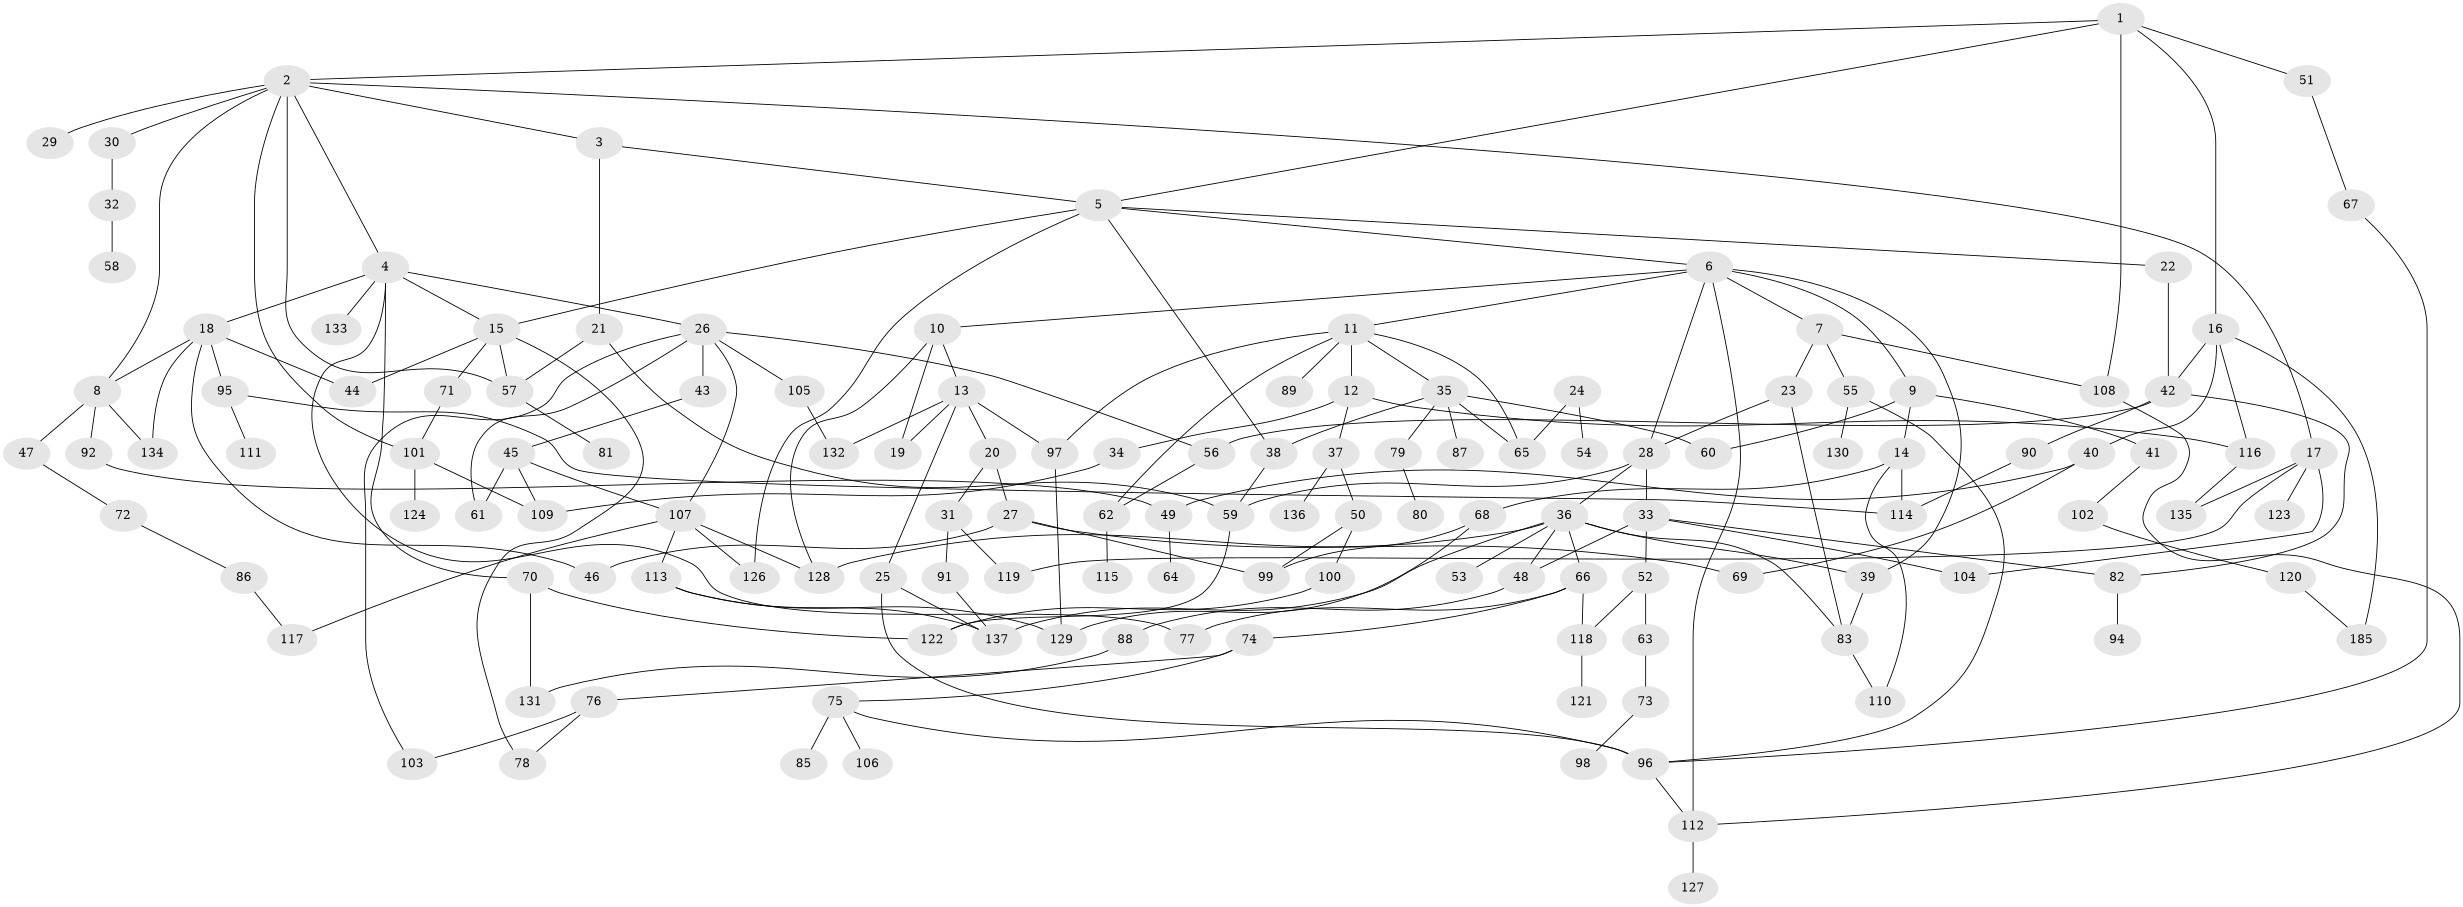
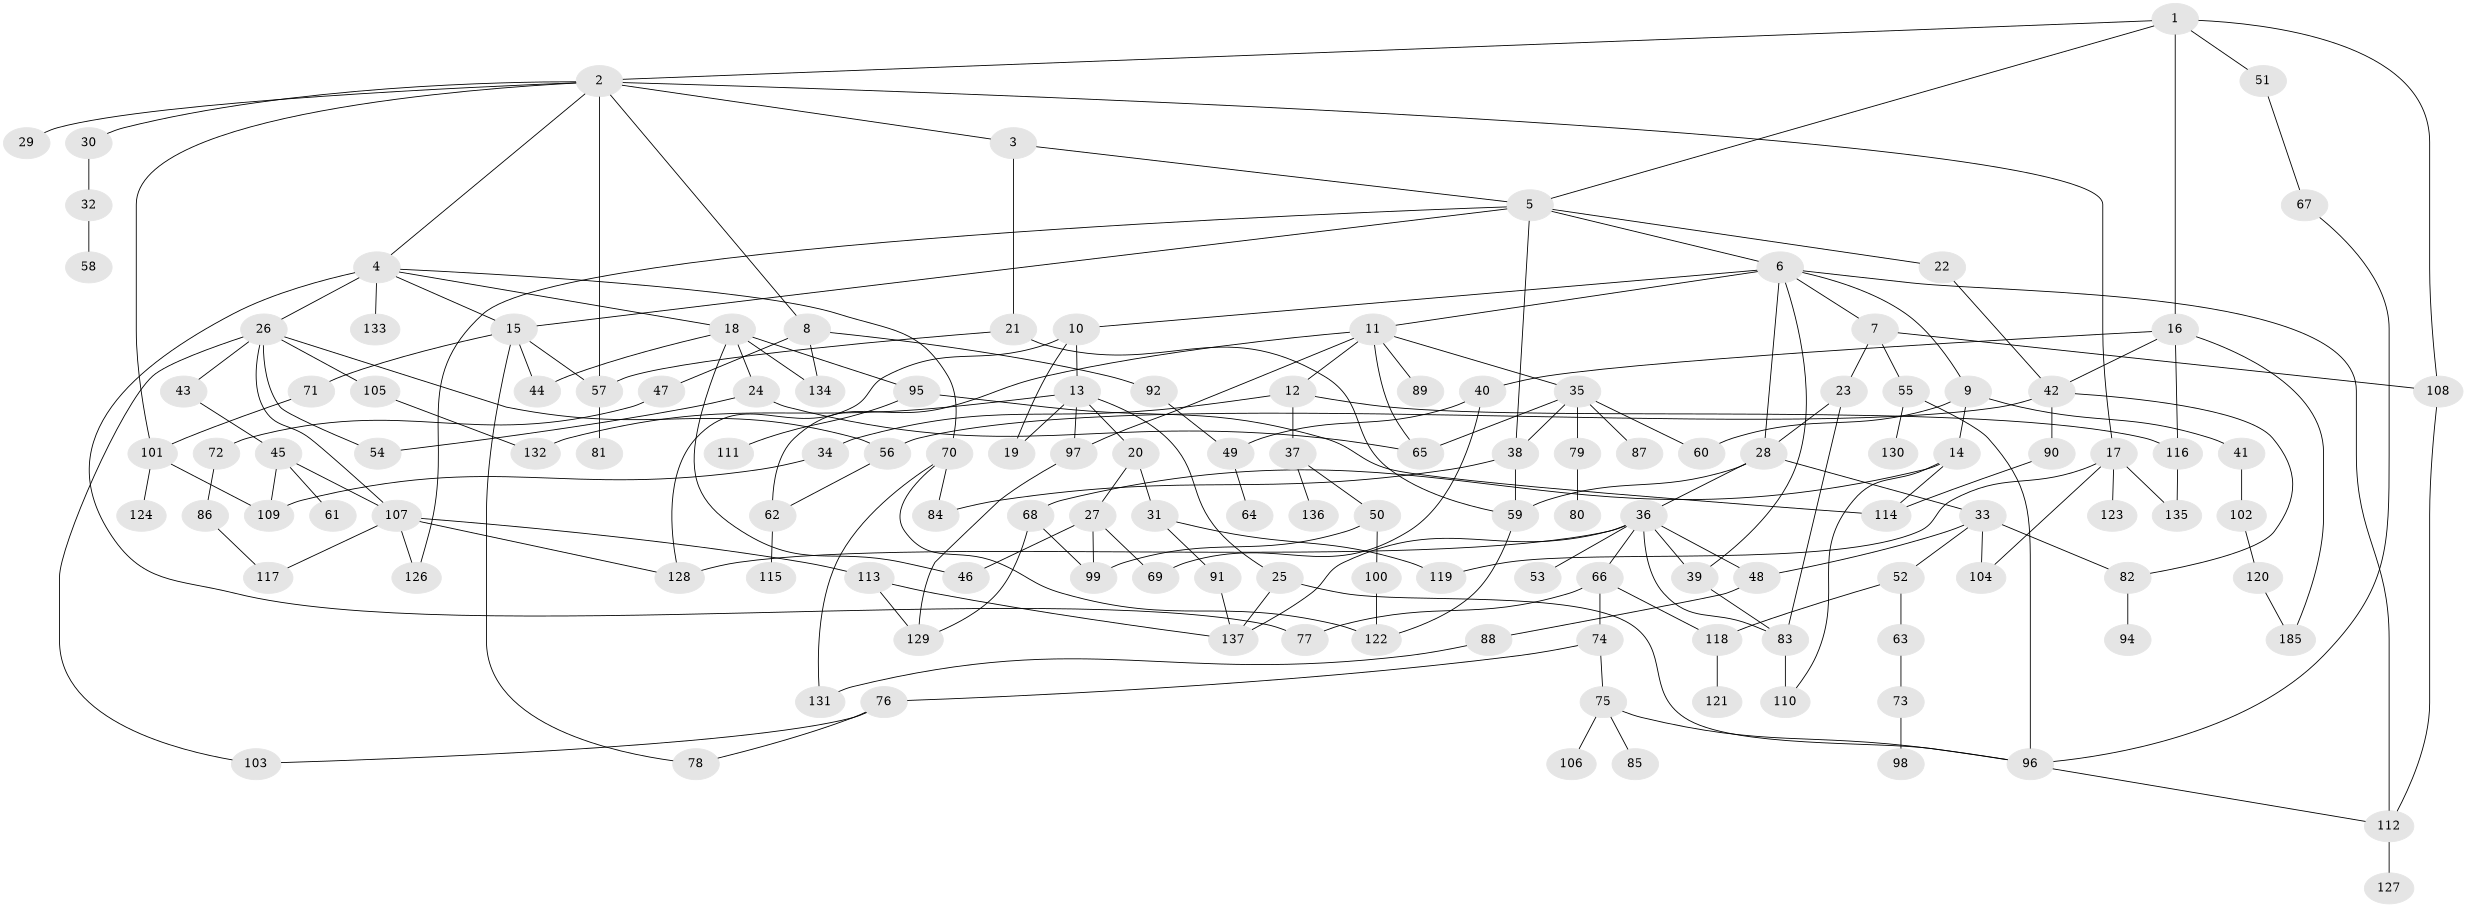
edge "18" -- "8": now "18" -- "24"
edge "26" -- "61": now "26" -- "54"
node "84": added
